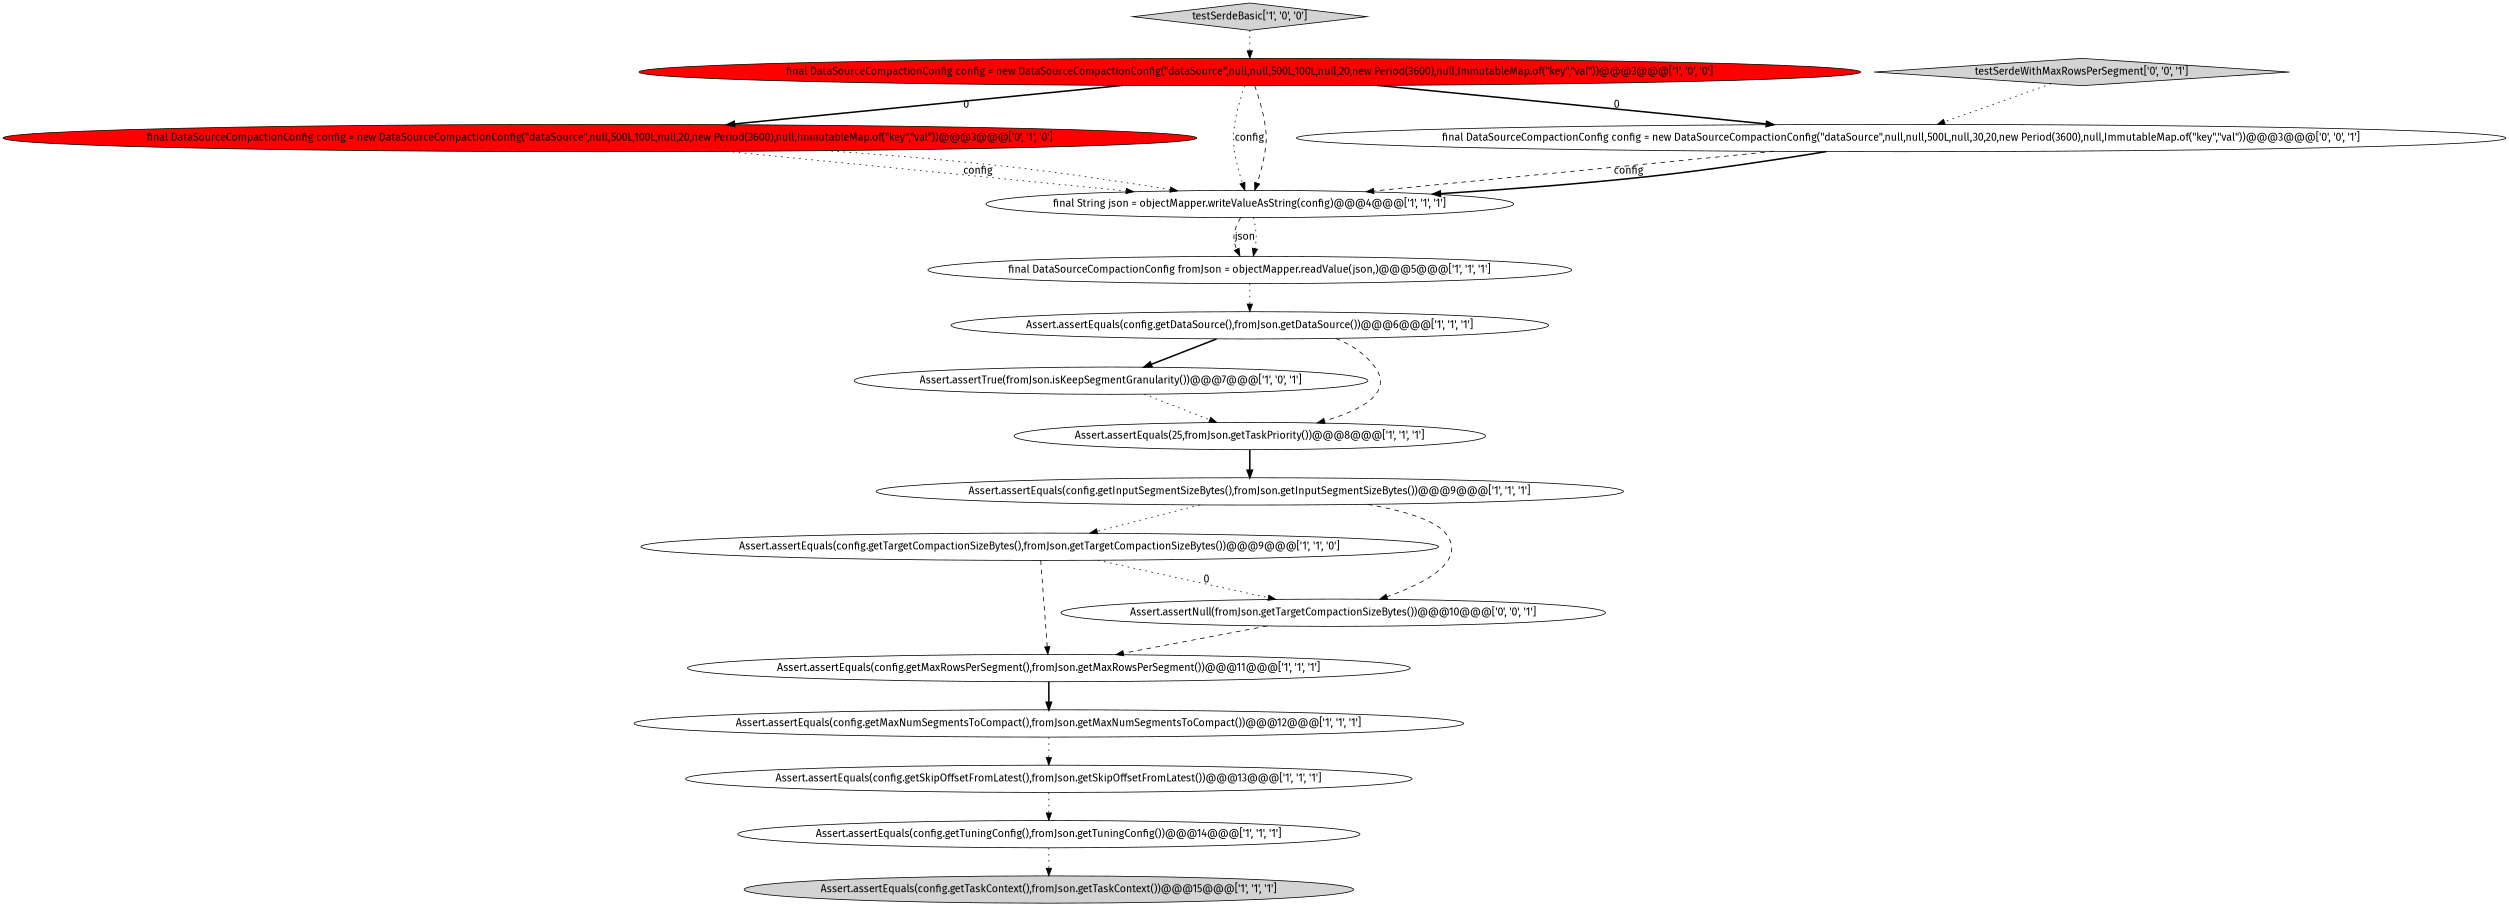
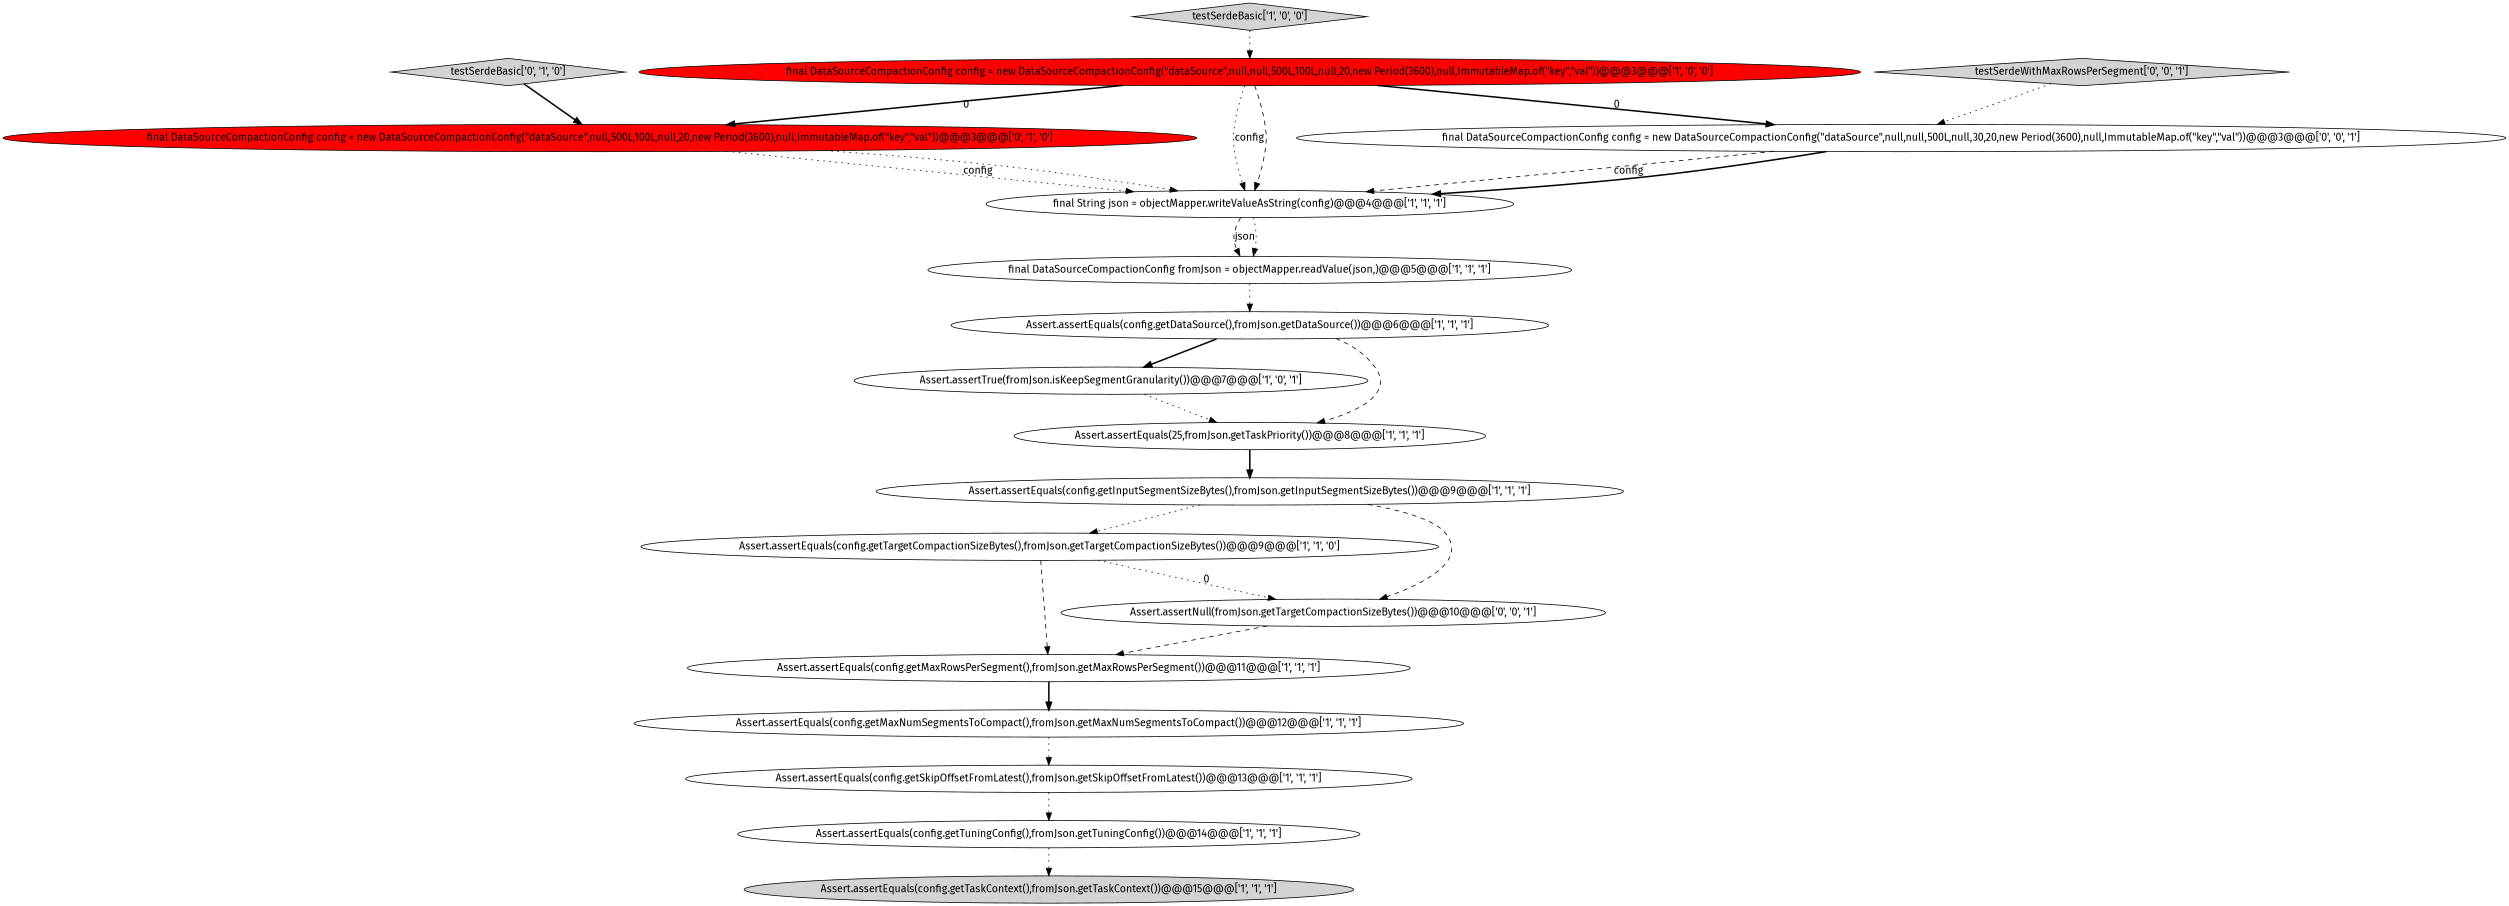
node "testSerdeBasic['0', '1', '0']": added
